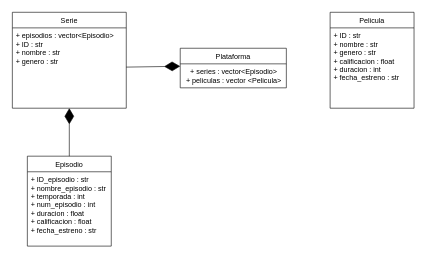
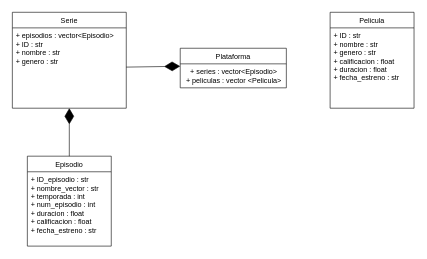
node "+ ID : str + nombre : str + genero : str + calificacion : float + duracion : int + fecha_estreno : str": label "+ ID : str + nombre : str + genero : str + calificacion : float + duracion : int + fecha_estreno : str" -> "+ ID : str + nombre : str + genero : str + calificacion : float + duracion : float + fecha_estreno : str"
node "+ ID_episodio : str + nombre_episodio : str + temporada : int + num_episodio : int + duracion : float + calificacion : float + fecha_estreno : str": label "+ ID_episodio : str + nombre_episodio : str + temporada : int + num_episodio : int + duracion : float + calificacion : float + fecha_estreno : str" -> "+ ID_episodio : str + nombre_vector : str + temporada : int + num_episodio : int + duracion : float + calificacion : float + fecha_estreno : str"
